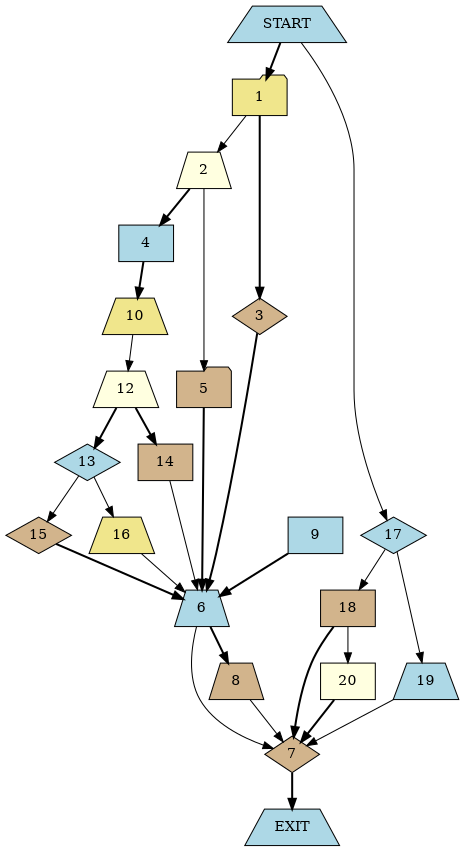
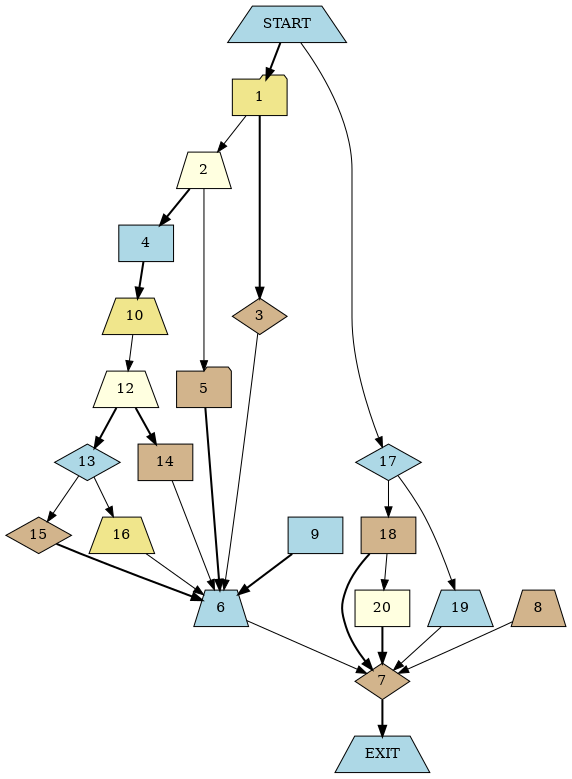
edge "3" -> "6": style bold -> solid
edge "6" -> "8": removed
